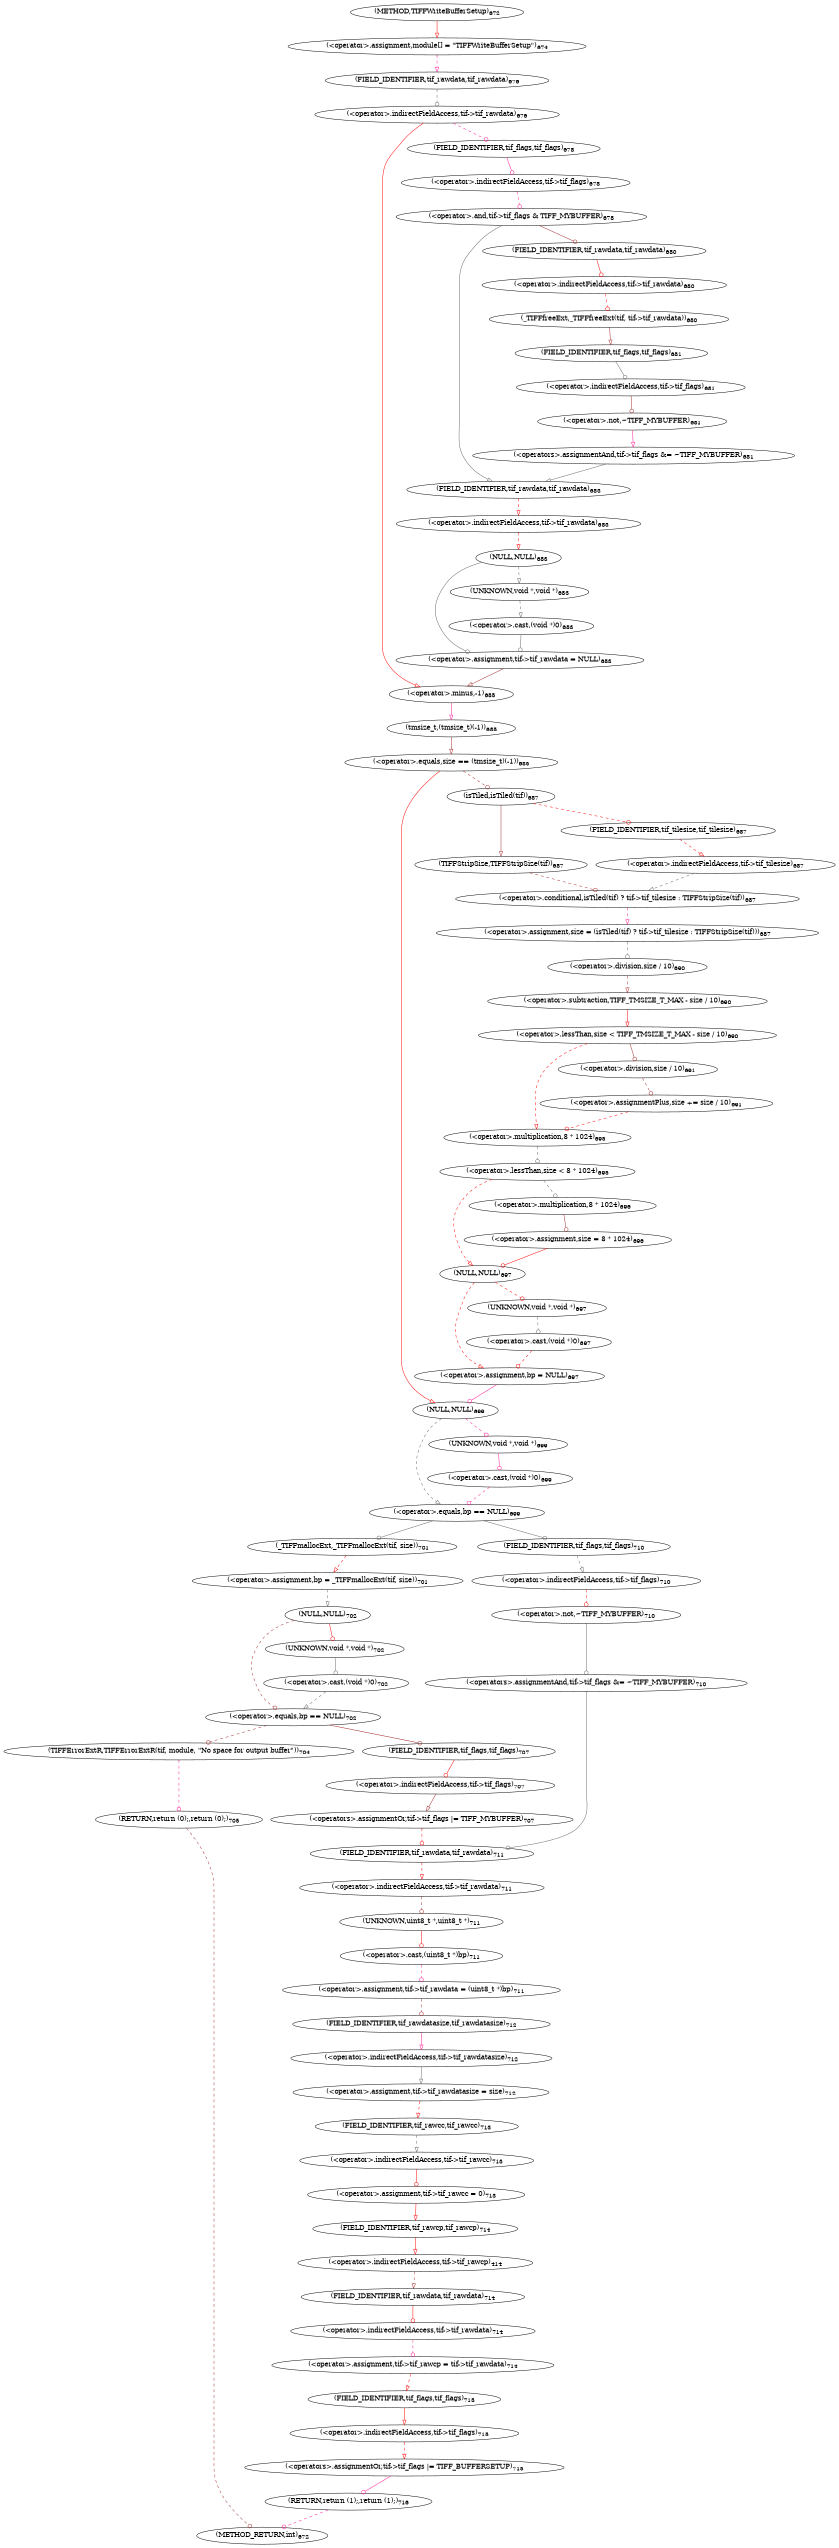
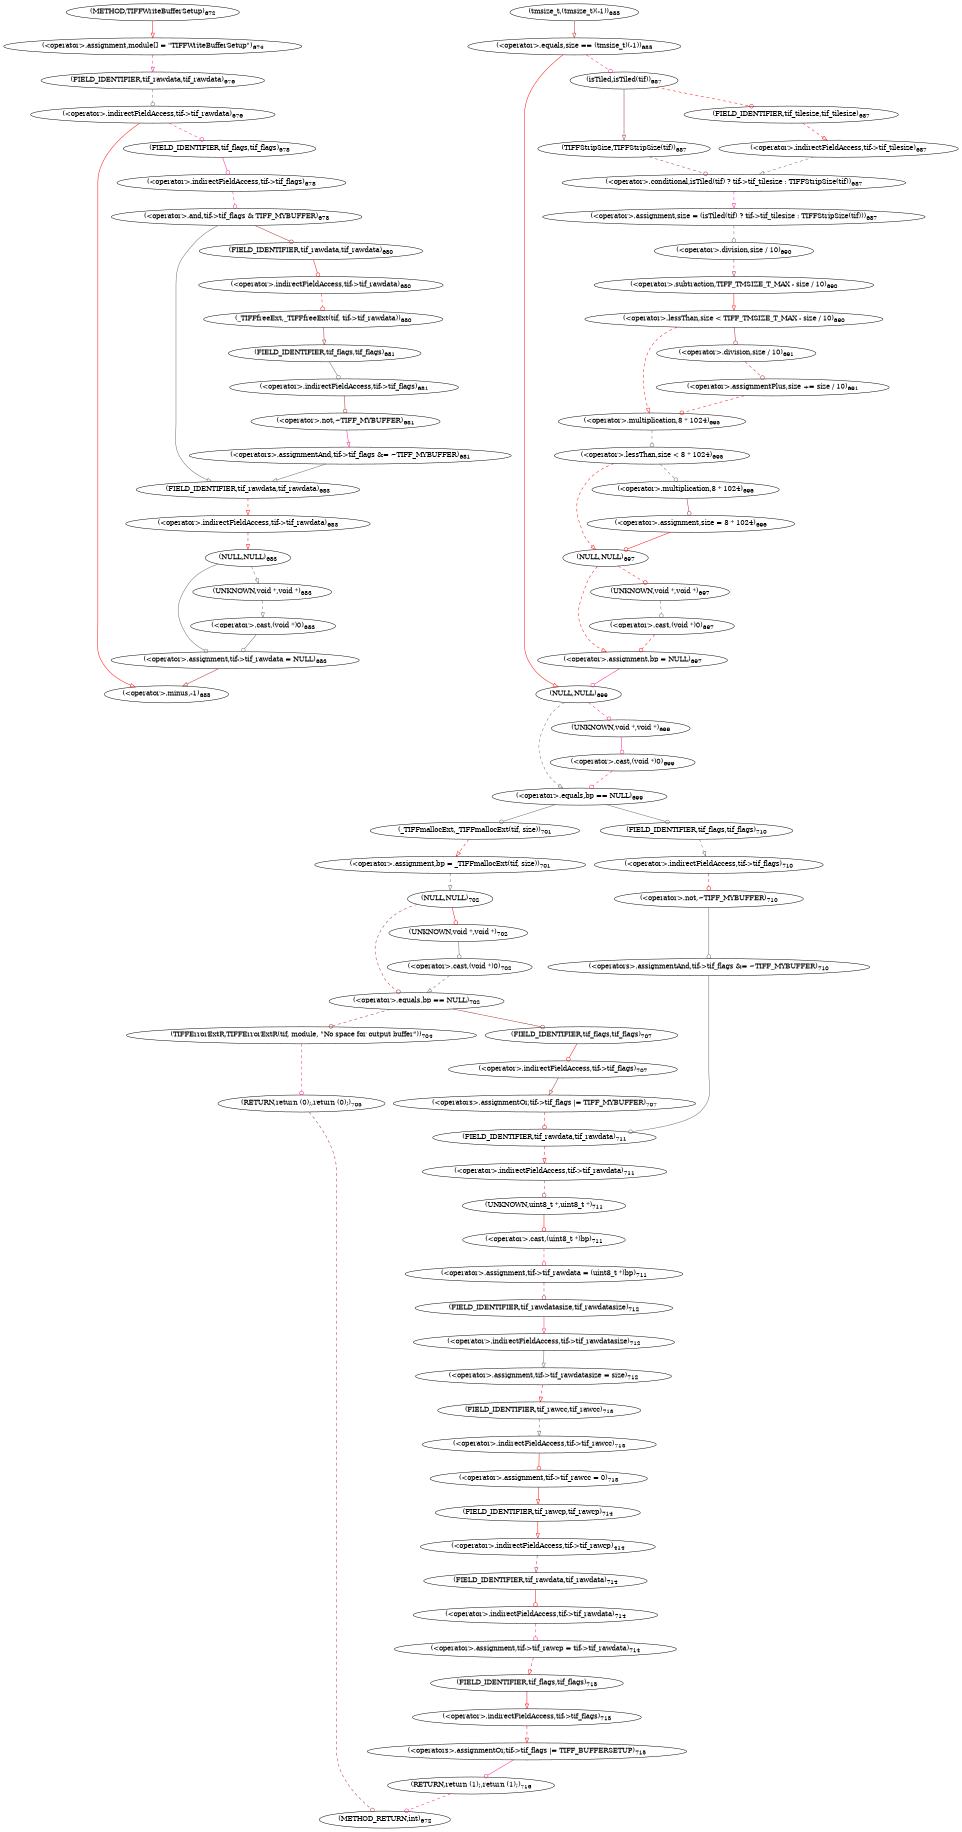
edge "(<operator>.minus,-1)" -> "(tmsize_t,(tmsize_t)(-1))": removed
edge "(<operator>.equals,size == (tmsize_t)(-1))" -> "(isTiled,isTiled(tif))": color brown -> deeppink
